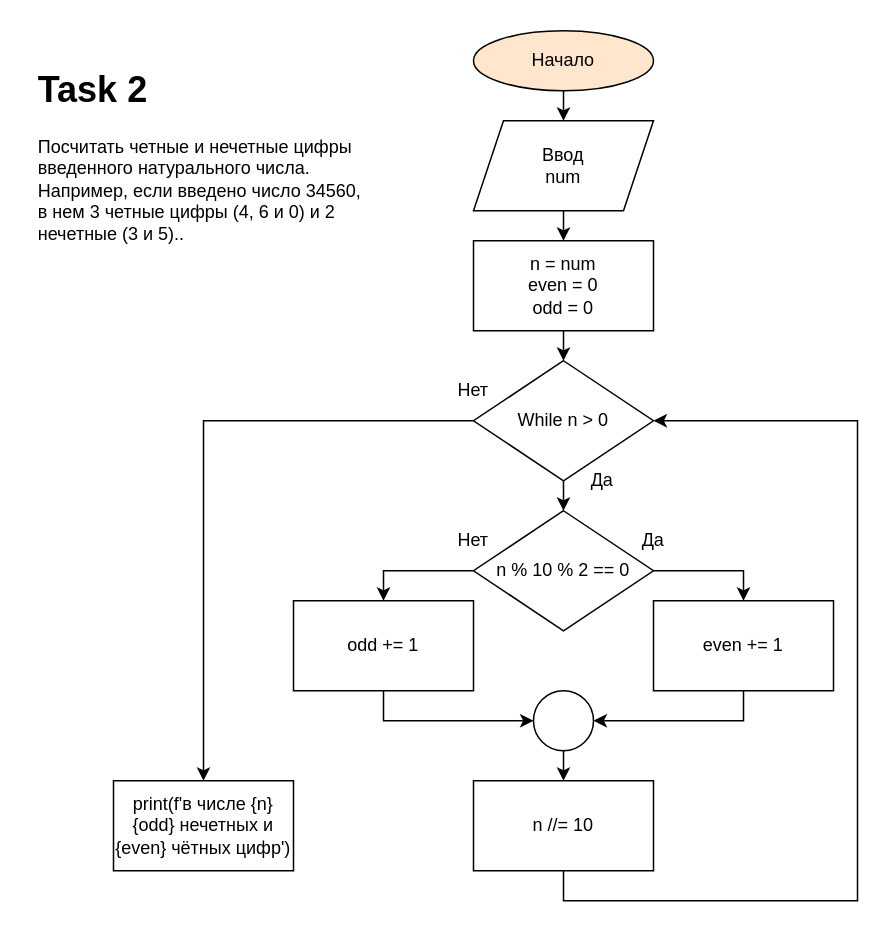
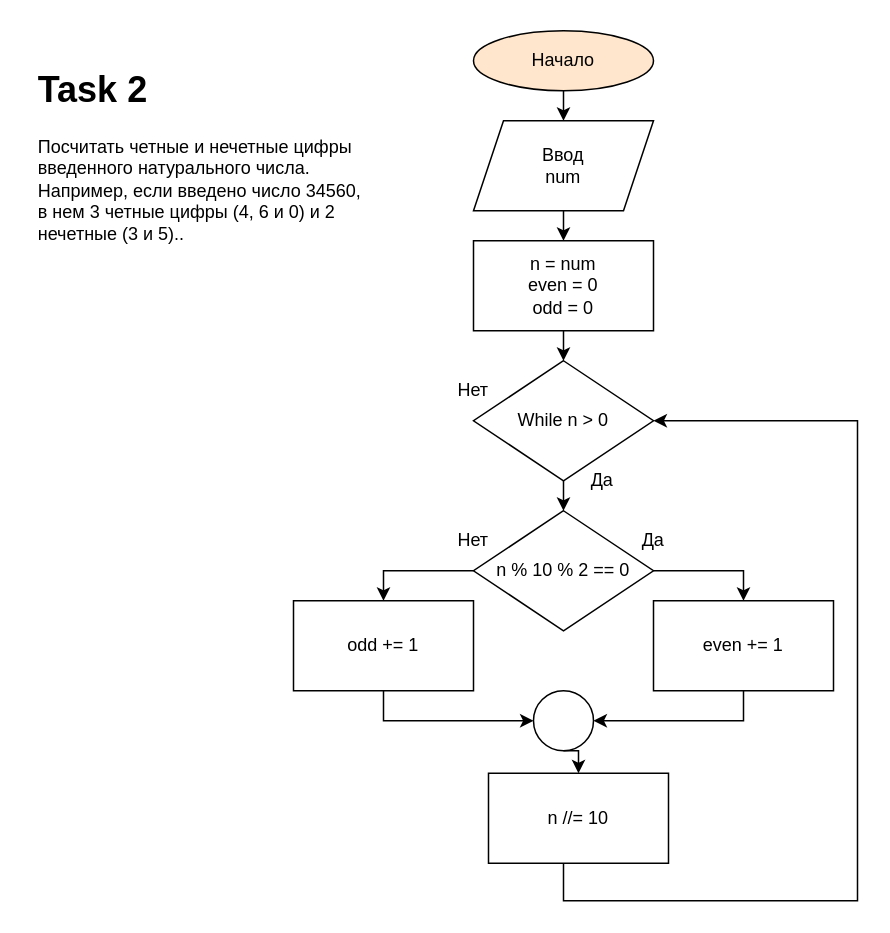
edge "While n > 0" -> "print(f'в числе {n} {odd} нечетных и {even} чётных цифр')": removed
node "print(f'в числе {n} {odd} нечетных и {even} чётных цифр')": removed
node "n //= 10": moved (563, 826) -> (578, 818)
